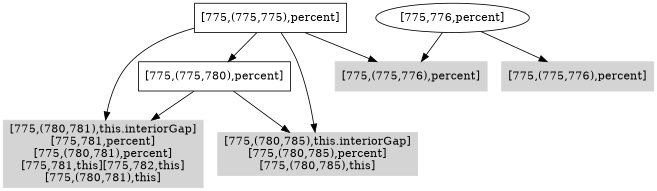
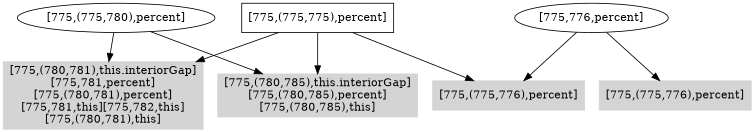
edge "[775,(775,775),percent]" -> "[775,(775,780),percent]": removed
node "[775,(775,780),percent]": shape box -> ellipse
